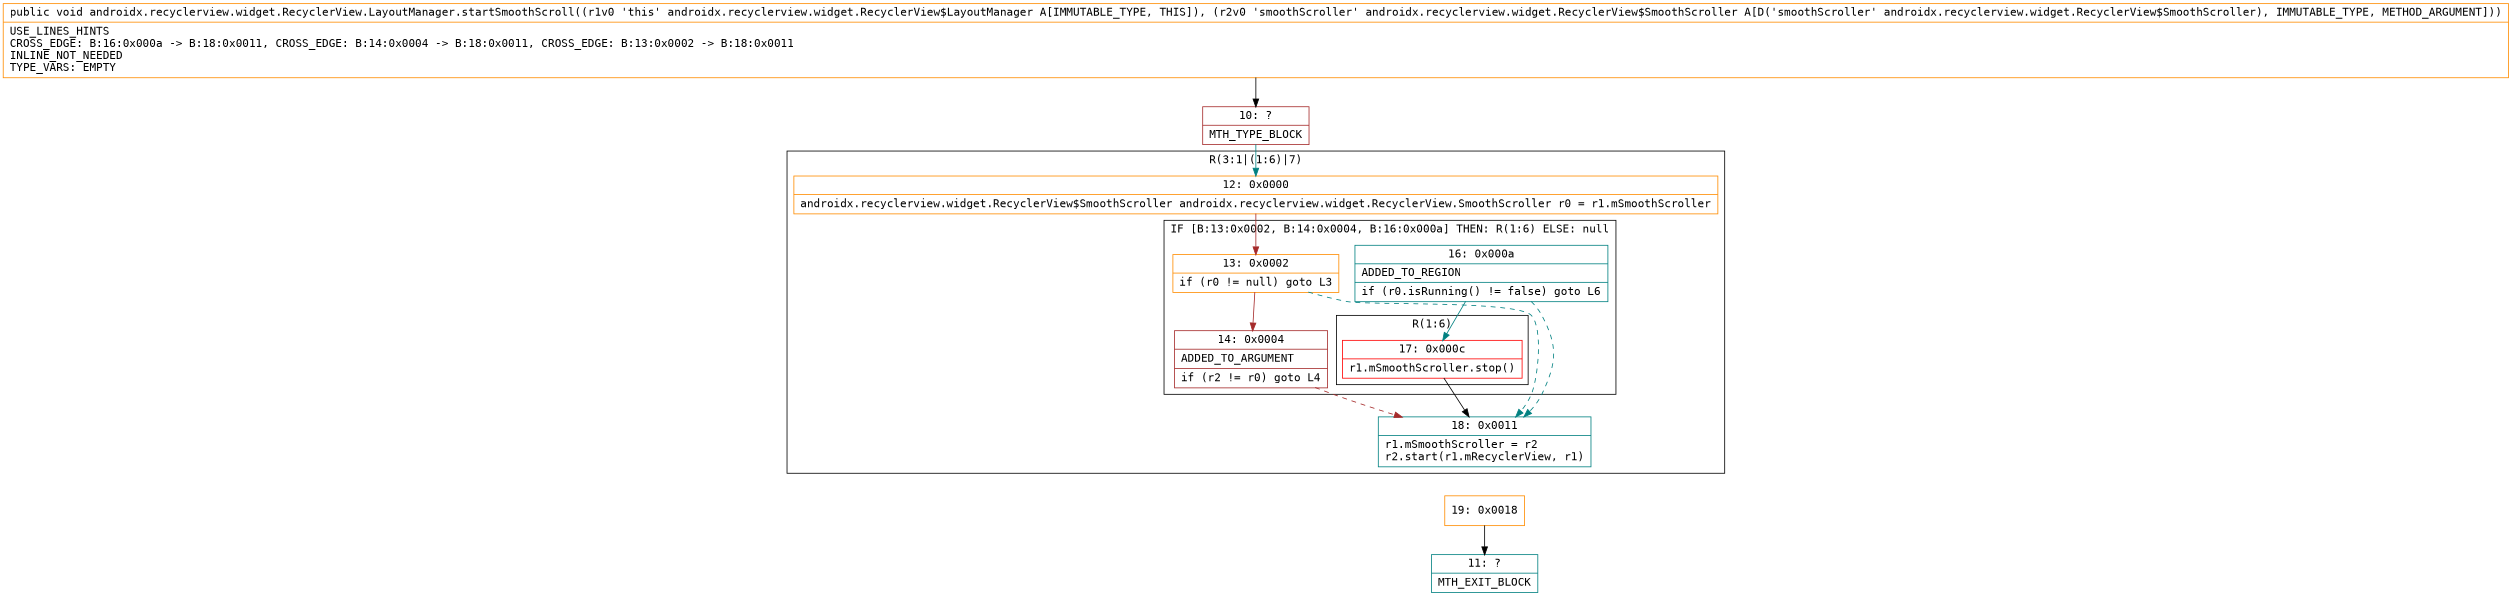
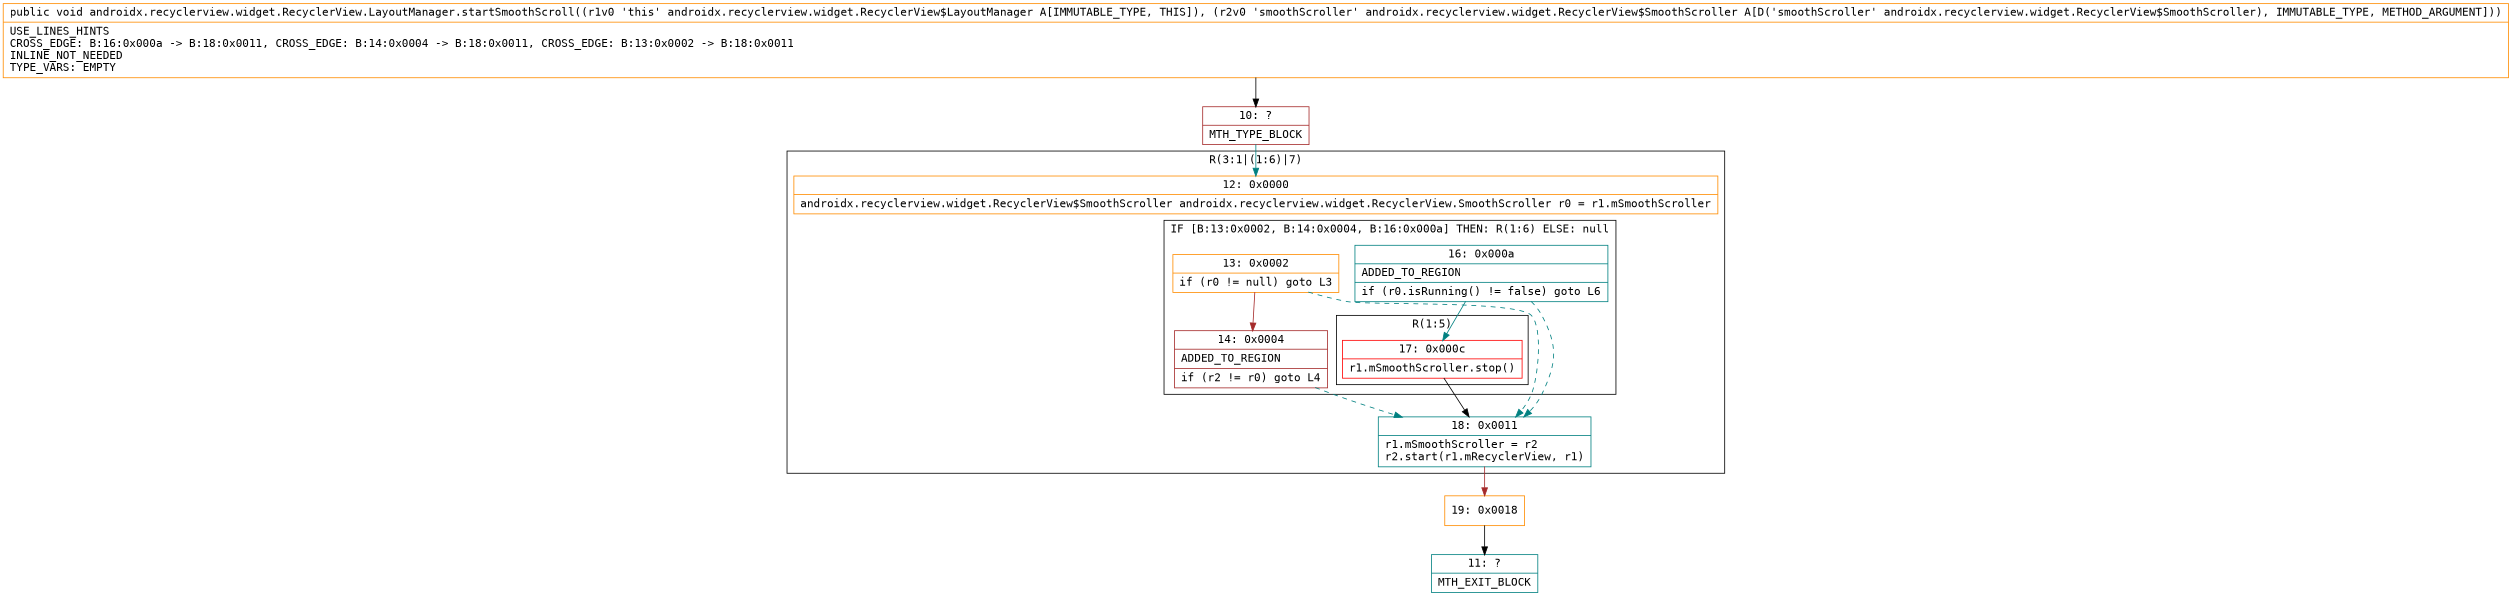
edge "12: 0x0000" -> "13: 0x0002": removed
cluster "R(1:6)": label "R(1:6)" -> "R(1:5)"
node "14: 0x0004": text "ADDED_TO_ARGUMENT" -> "ADDED_TO_REGION"
edge "14: 0x0004" -> "18: 0x0011": color brown -> teal
edge "18: 0x0011" -> "19: 0x0018": added
